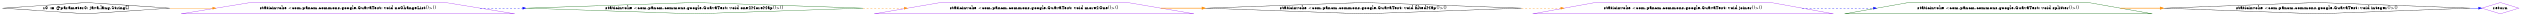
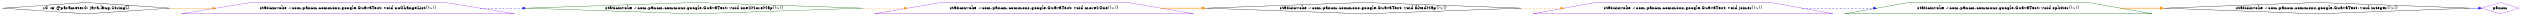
node "return": label "return" -> "pancm"
